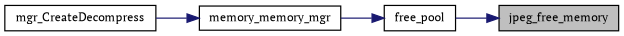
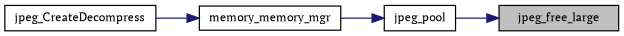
node "mgr_CreateDecompress": label "mgr_CreateDecompress" -> "jpeg_CreateDecompress"
node "free_pool": label "free_pool" -> "jpeg_pool"
node "jpeg_free_memory": label "jpeg_free_memory" -> "jpeg_free_large"
